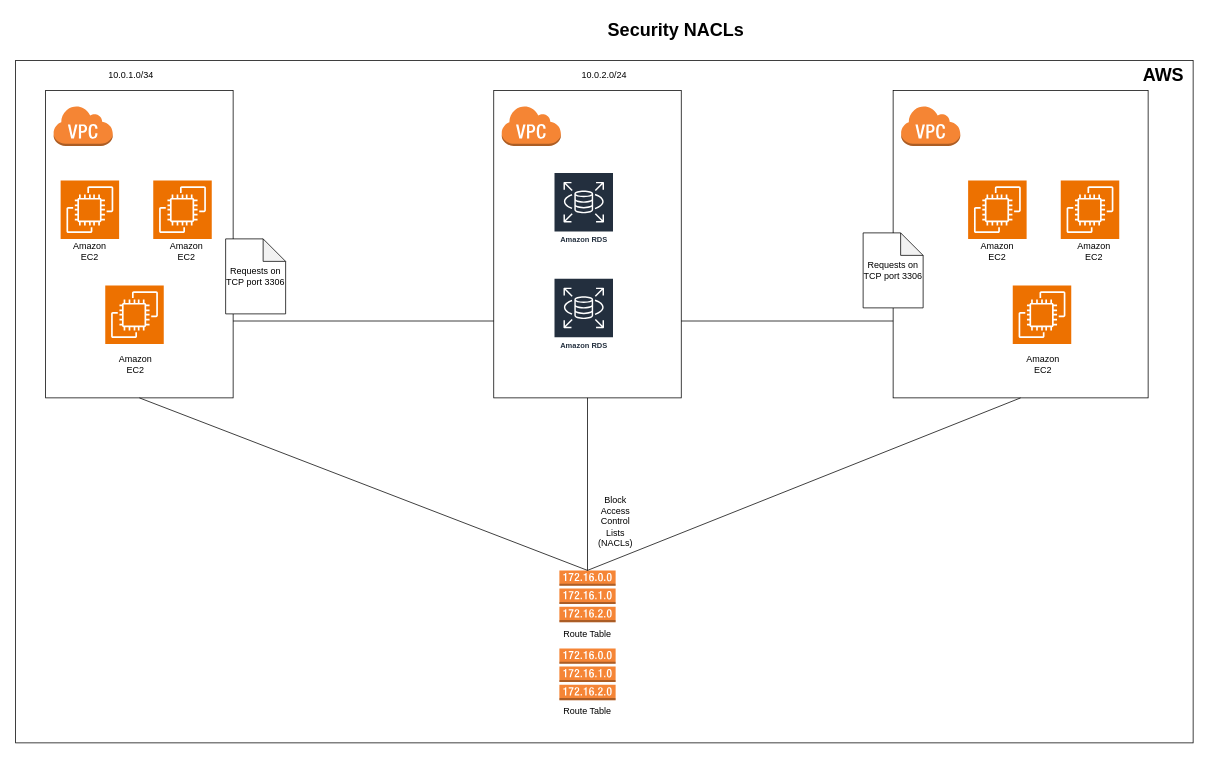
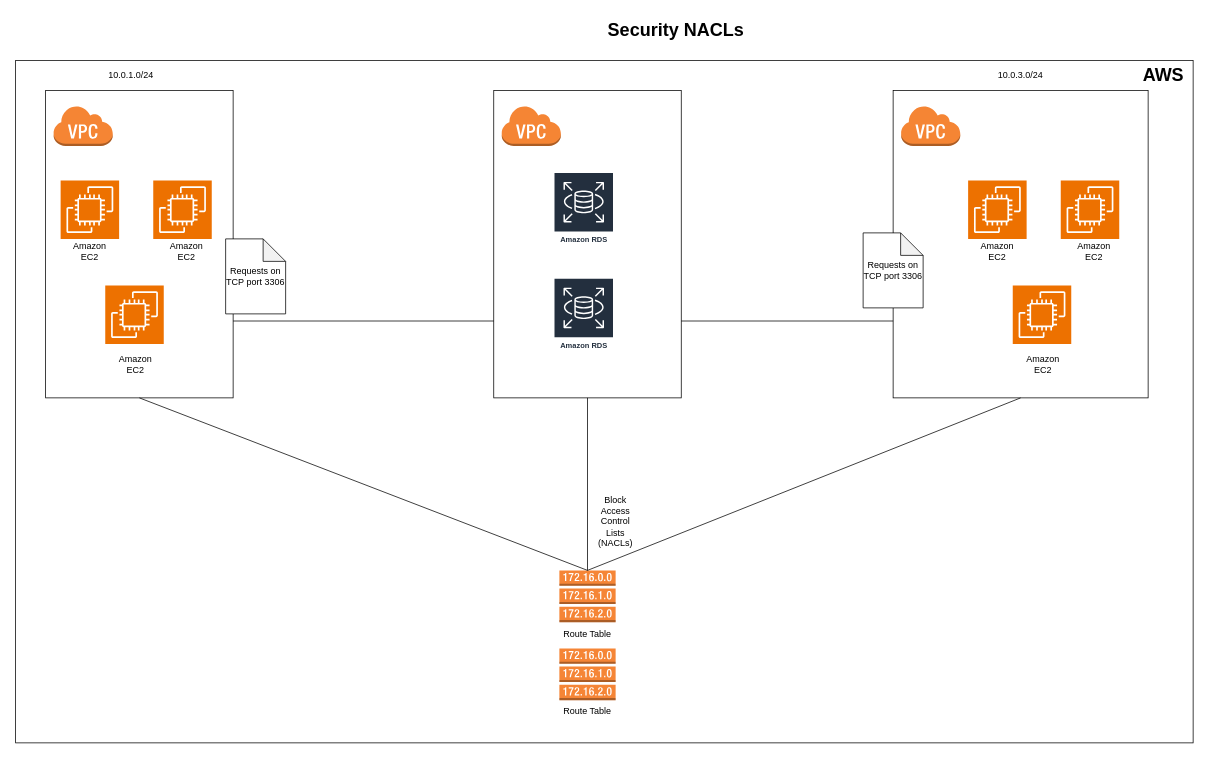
node "10.0.1.0/34": label "10.0.1.0/34" -> "10.0.1.0/24"
node "10.0.2.0/24": removed
node "10.0.3.0/24": added
